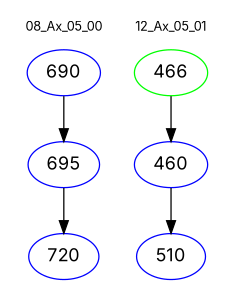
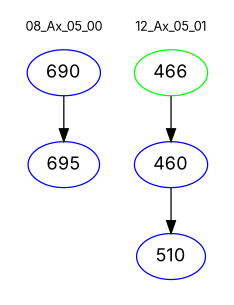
node "720": removed
